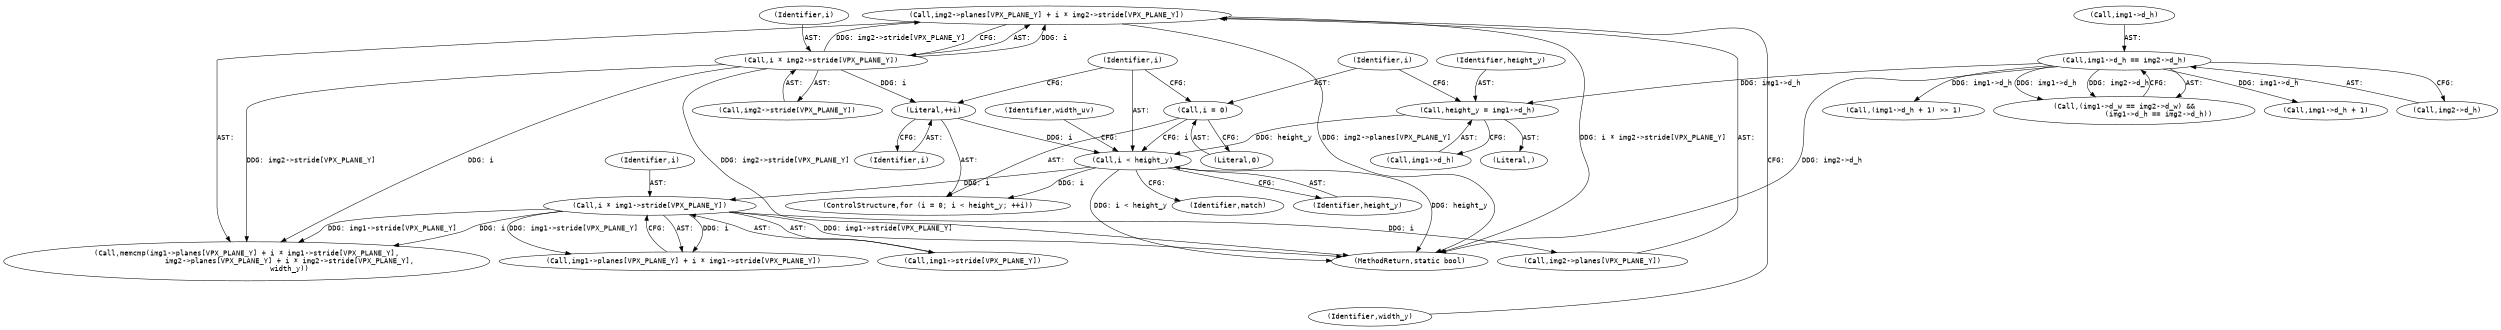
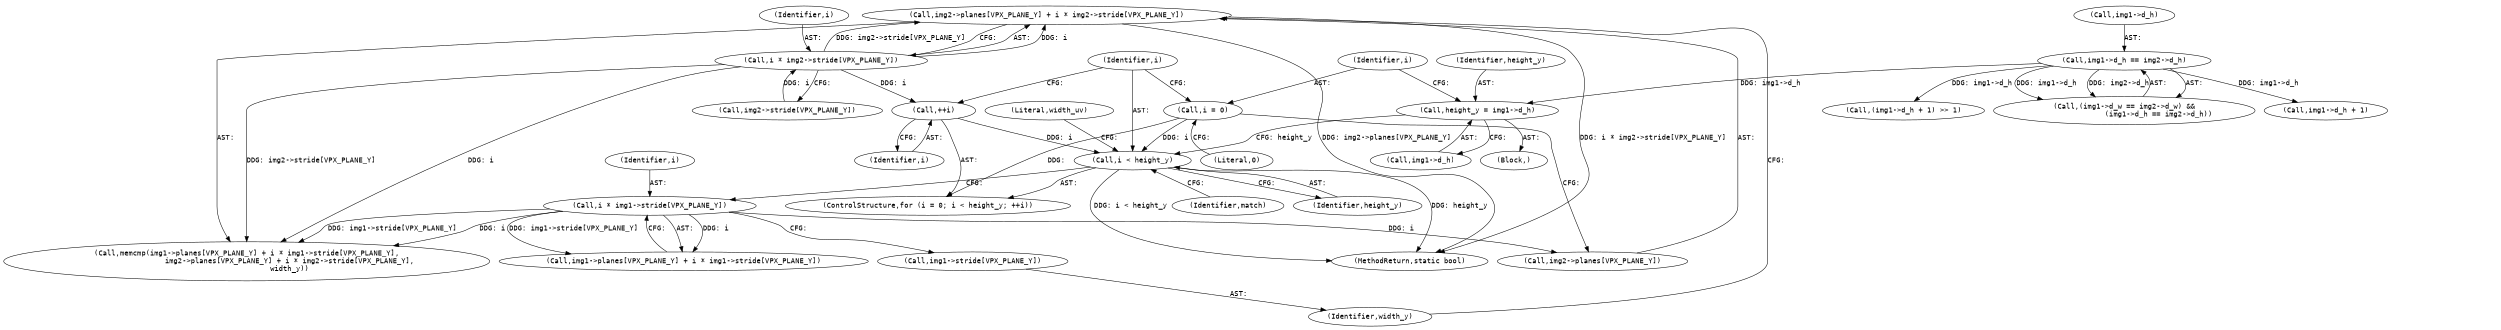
edge "(Call,img2->stride[VPX_PLANE_Y])" -> "(Call,i * img2->stride[VPX_PLANE_Y])": label "AST: " -> "DDG: i"
edge "(Call,i * img2->stride[VPX_PLANE_Y])" -> "(Call,img2->stride[VPX_PLANE_Y])": label "AST: " -> "CFG: "
edge "(Call,(img1->d_w == img2->d_w) && (img1->d_h == img2->d_h))" -> "(Call,img1->d_h == img2->d_h)": label "CFG: " -> "AST: "
node "(Literal,++i)": label "(Literal,++i)" -> "(Call,++i)"
node "(Identifier,width_uv)": label "(Identifier,width_uv)" -> "(Literal,width_uv)"
node "(Call,img2->d_h)": removed
edge "(Call,i = 0)" -> "(Literal,0)": now "(Call,i = 0)" -> "(Call,img2->planes[VPX_PLANE_Y])"
edge "(Call,i = 0)" -> "(Call,i < height_y)": label "CFG: i" -> "DDG: i"
edge "(Literal,0)" -> "(Call,i = 0)": label "AST: " -> "CFG: "
edge "(Call,height_y = img1->d_h)" -> "(Call,i < height_y)": label "DDG: height_y" -> "CFG: height_y"
edge "(Call,i = 0)" -> "(ControlStructure,for (i = 0; i < height_y; ++i))": label "AST: " -> "DDG: "
node "(Literal,)": label "(Literal,)" -> "(Block,)"
edge "(Call,img1->d_h == img2->d_h)" -> "(MethodReturn,static bool)": removed, label "DDG: img2->d_h"
edge "(Call,i < height_y)" -> "(Call,i * img1->stride[VPX_PLANE_Y])": label "DDG: i" -> "CFG: "
edge "(Call,i < height_y)" -> "(ControlStructure,for (i = 0; i < height_y; ++i))": label "DDG: i" -> "AST: "
edge "(Call,i < height_y)" -> "(Identifier,match)": reversed
edge "(Call,i * img2->stride[VPX_PLANE_Y])" -> "(MethodReturn,static bool)": removed, label "DDG: img2->stride[VPX_PLANE_Y]"
edge "(Call,i * img1->stride[VPX_PLANE_Y])" -> "(Call,img1->stride[VPX_PLANE_Y])": label "AST: " -> "CFG: "
edge "(Call,img1->stride[VPX_PLANE_Y])" -> "(Call,i * img1->stride[VPX_PLANE_Y])": now "(Call,img1->stride[VPX_PLANE_Y])" -> "(Identifier,width_y)"
edge "(Call,i * img1->stride[VPX_PLANE_Y])" -> "(MethodReturn,static bool)": removed, label "DDG: img1->stride[VPX_PLANE_Y]"
